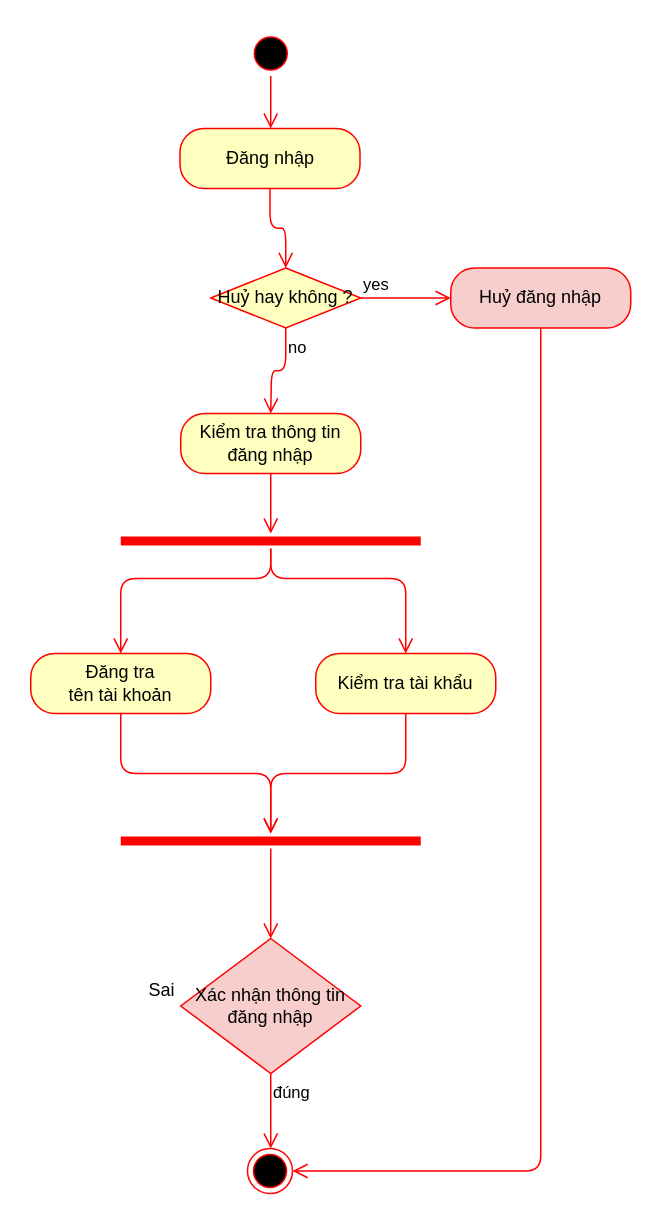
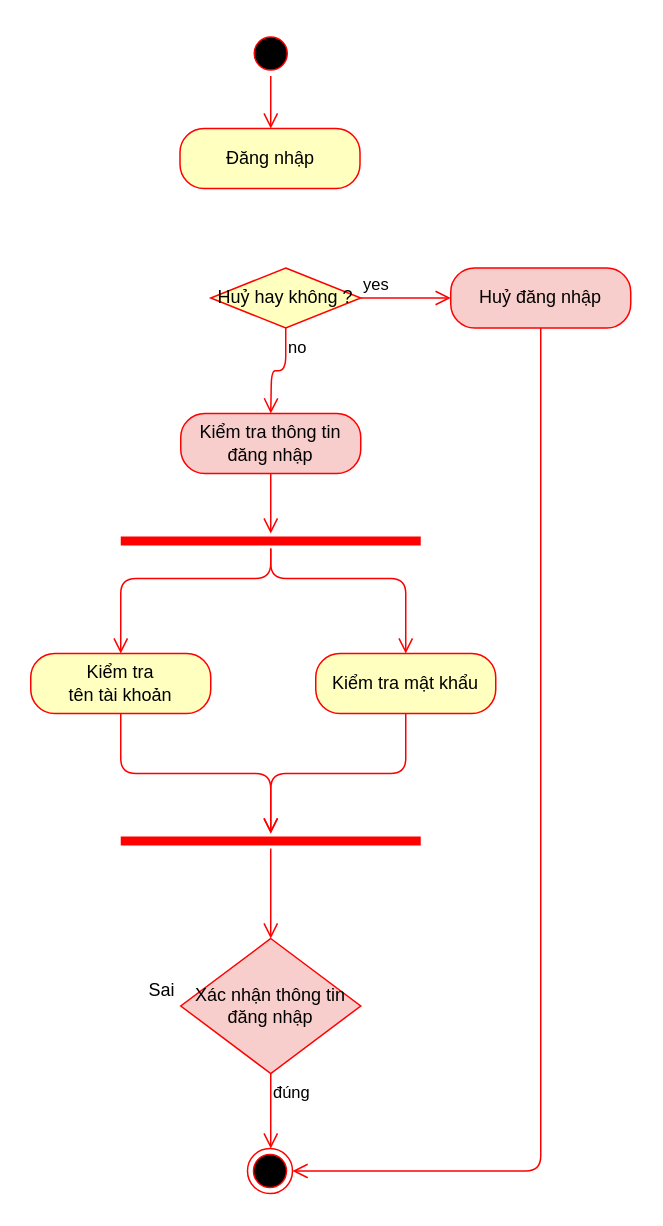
edge "Đăng nhập" -> "Huỷ hay không ?": removed
node "Kiểm tra thông tin đăng nhập": fillcolor #ffffc0 -> #f8cecc
node "Đăng tra tên tài khoản": label "Đăng tra tên tài khoản" -> "Kiểm tra tên tài khoản"
node "Kiểm tra tài khẩu": label "Kiểm tra tài khẩu" -> "Kiểm tra mật khẩu"
